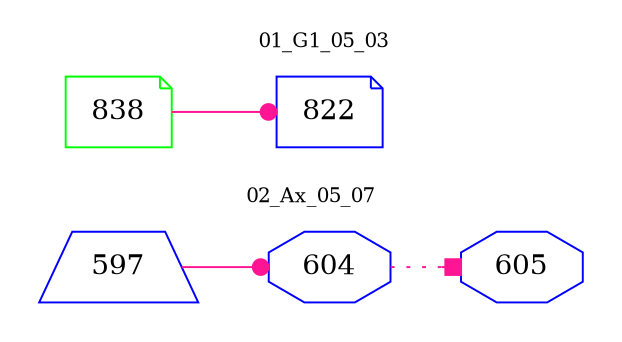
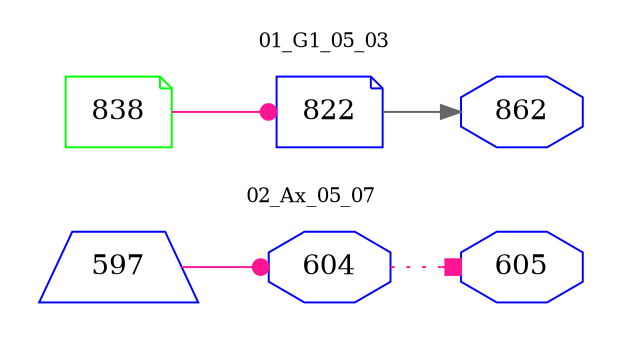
node "862": added
